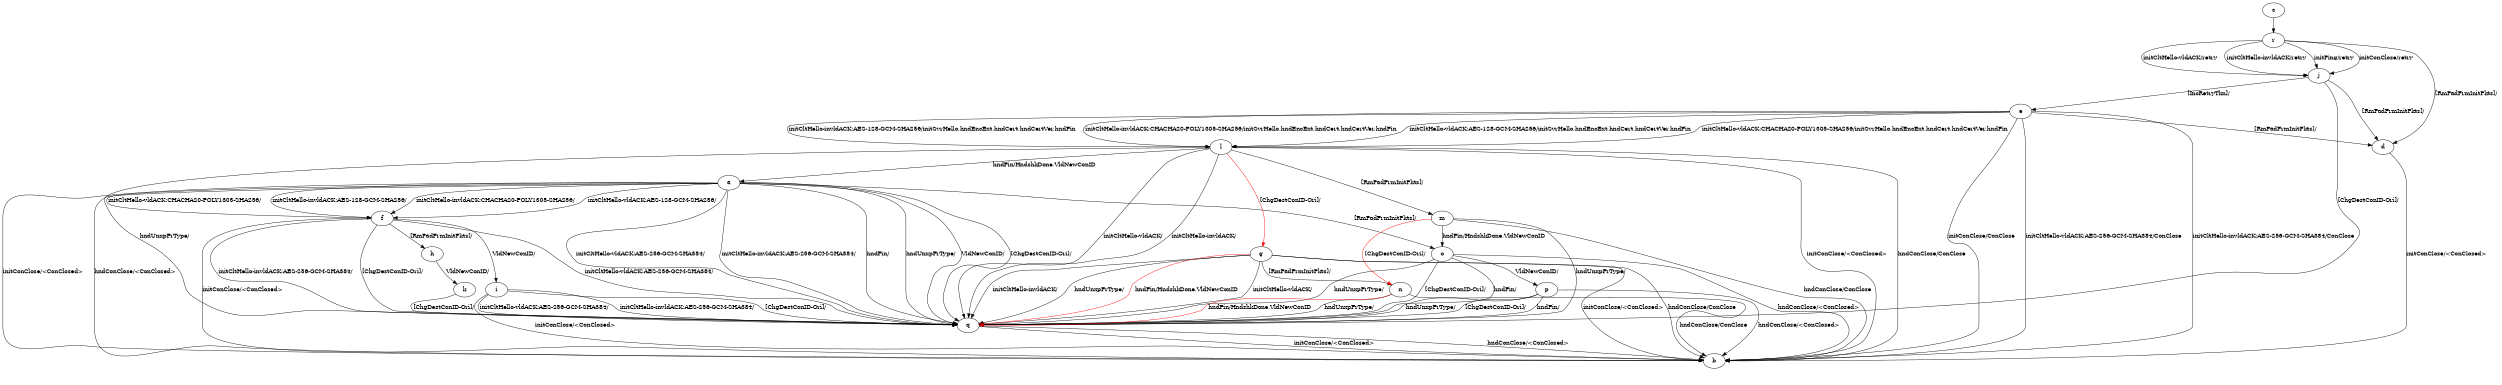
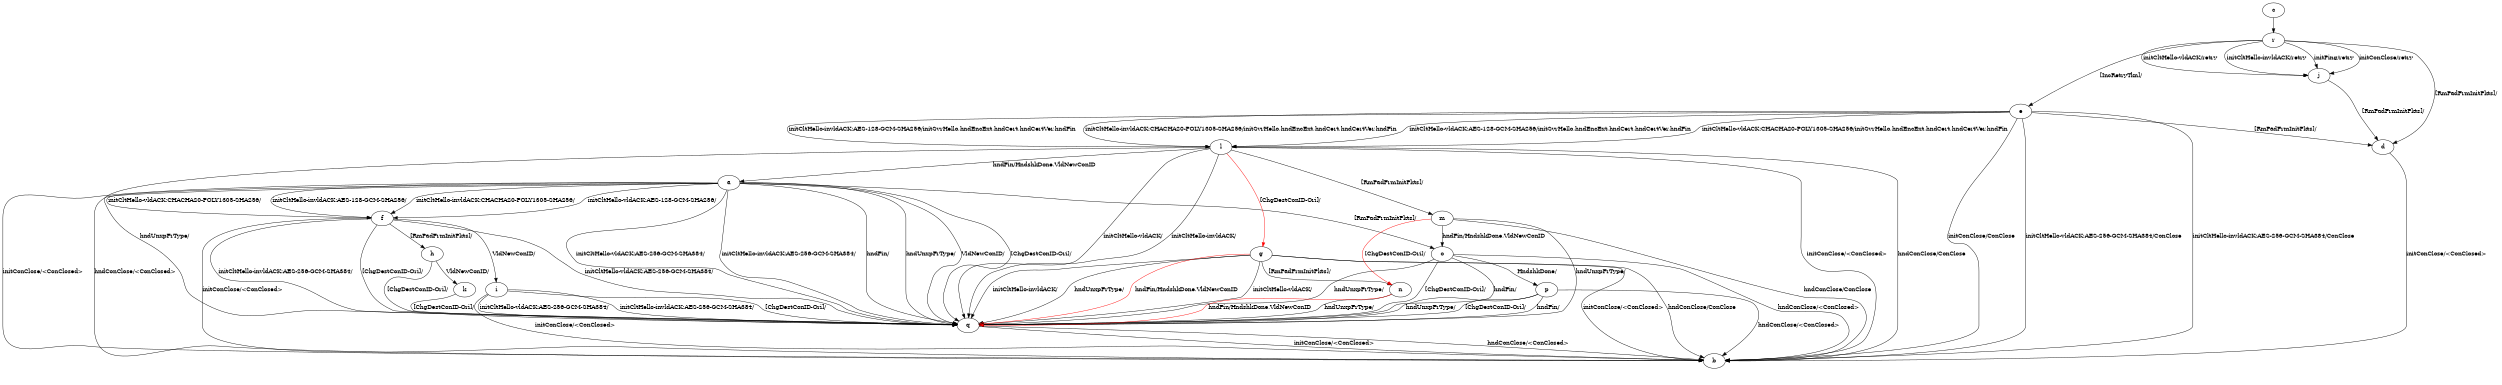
edge "j" -> "e": now "r" -> "e"
edge "o" -> "p": label "VldNewConID/ " -> "HndshkDone/ "
edge "n" -> "b": removed, label "hndConClose/ConClose"
edge "j" -> "q": now "h" -> "q"
